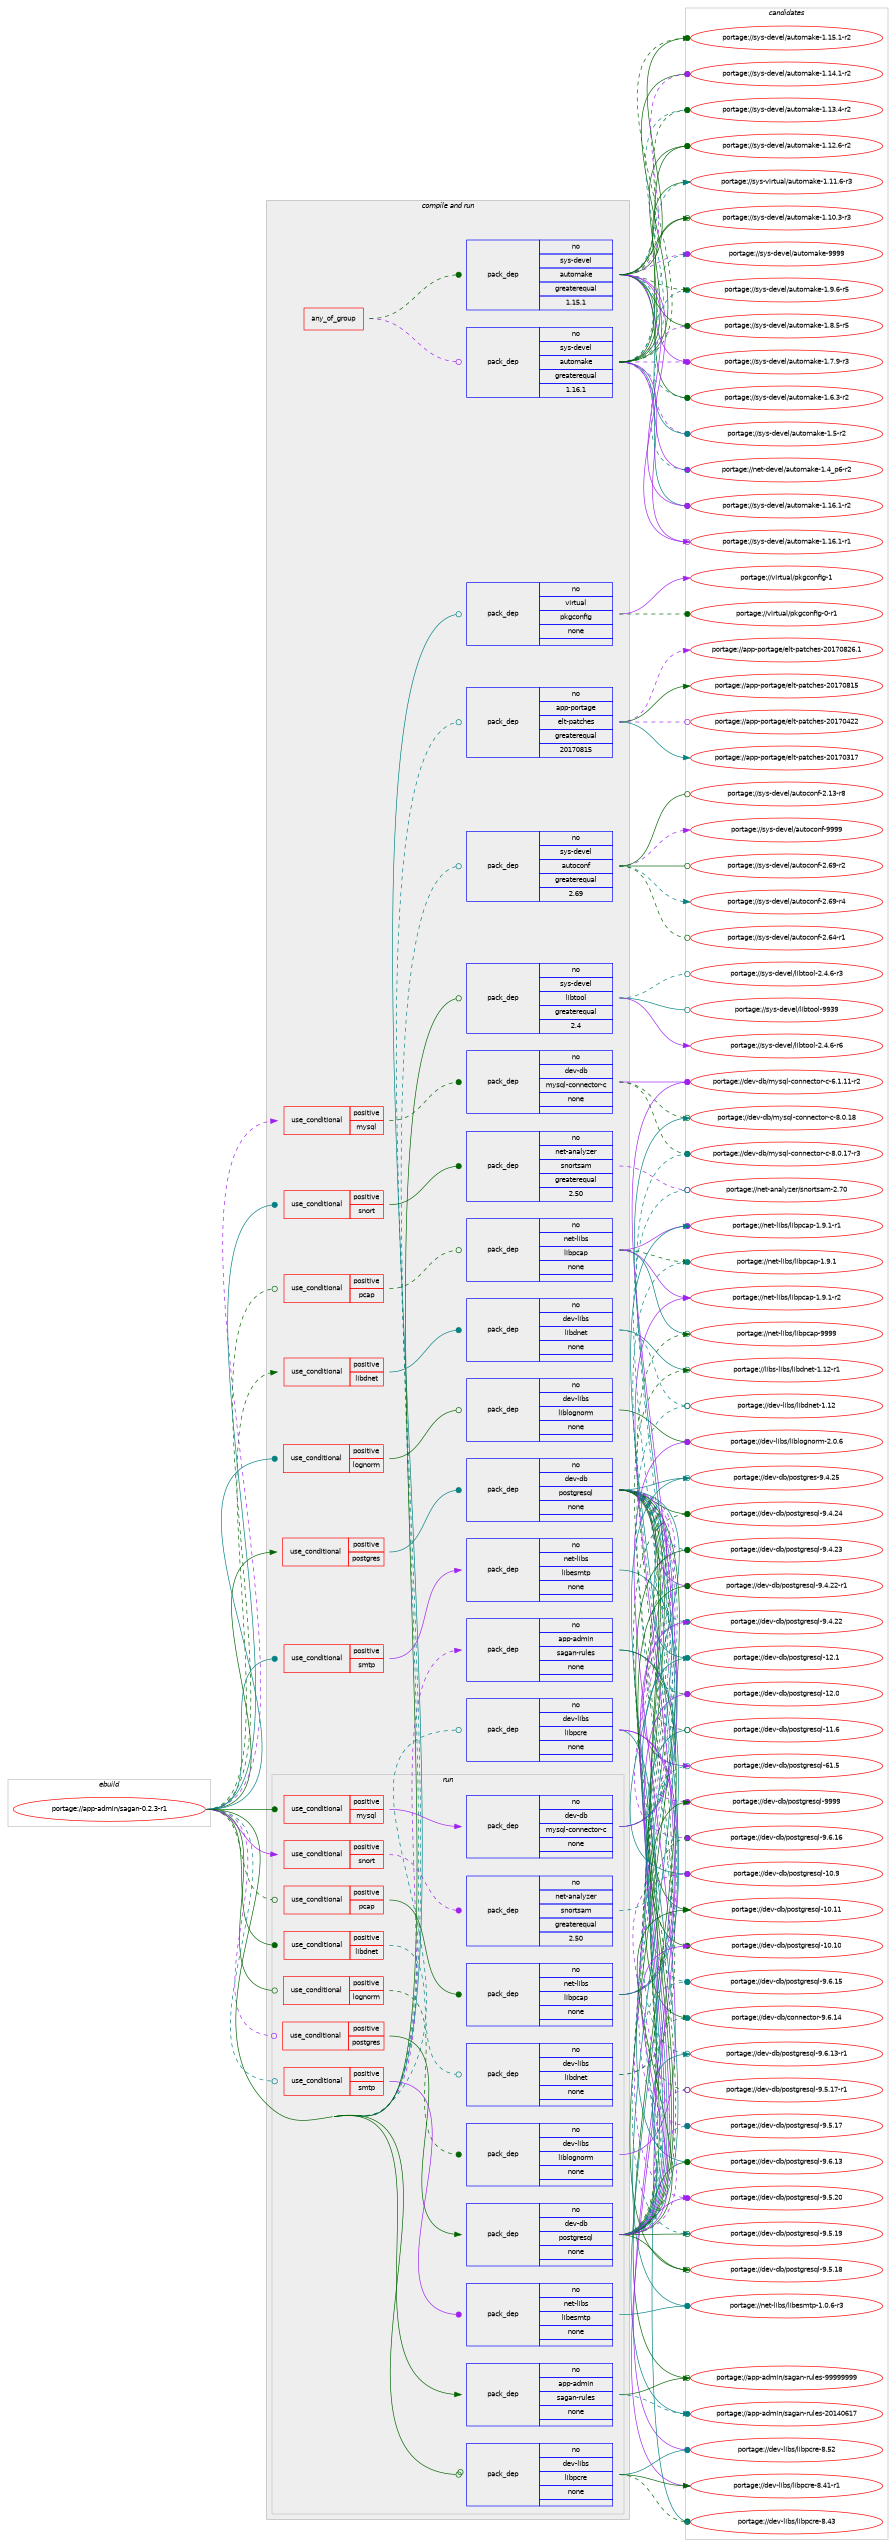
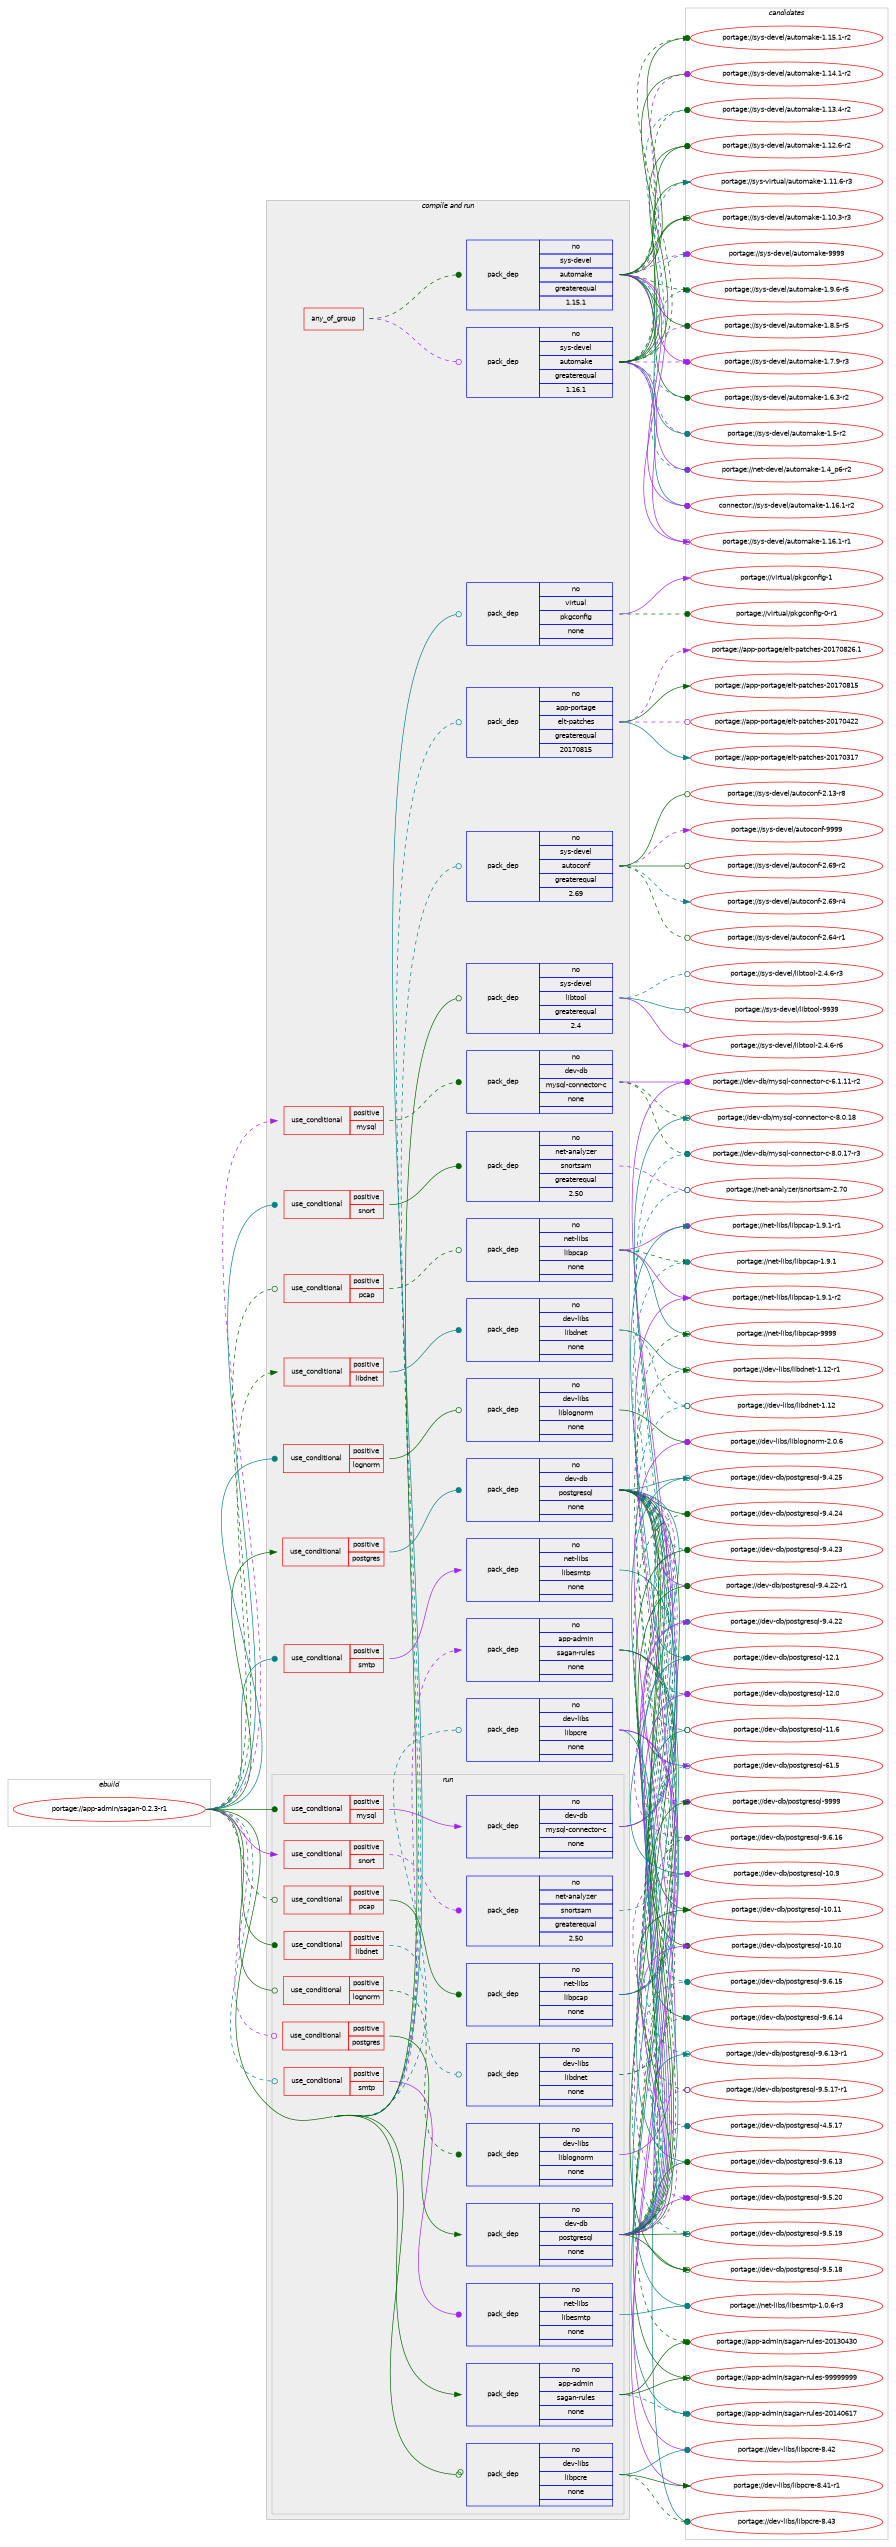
node "portage://sys-devel/automake-1.16.1-r2": label "portage://sys-devel/automake-1.16.1-r2" -> "connector://sys-devel/automake-1.16.1-r2"
node "portage://libs-libs/libdnet-1.12-r1": label "portage://libs-libs/libdnet-1.12-r1" -> "portage://dev-libs/libdnet-1.12-r1"
node "portage://dev-db/postgres-9.4.25": label "portage://dev-db/postgres-9.4.25" -> "portage://dev-db/postgresql-9.4.25"
node "portage://dev-db/connector-9.6.14": label "portage://dev-db/connector-9.6.14" -> "portage://dev-db/postgresql-9.6.14"
node "portage://dev-db/postgresql-9.5.17": label "portage://dev-db/postgresql-9.5.17" -> "portage://dev-db/postgresql-4.5.17"
node "portage://app-admin/sagan-rules-20130430": added
node "portage://dev-libs/libpcre-8.52": label "portage://dev-libs/libpcre-8.52" -> "portage://dev-libs/libpcre-8.42"
